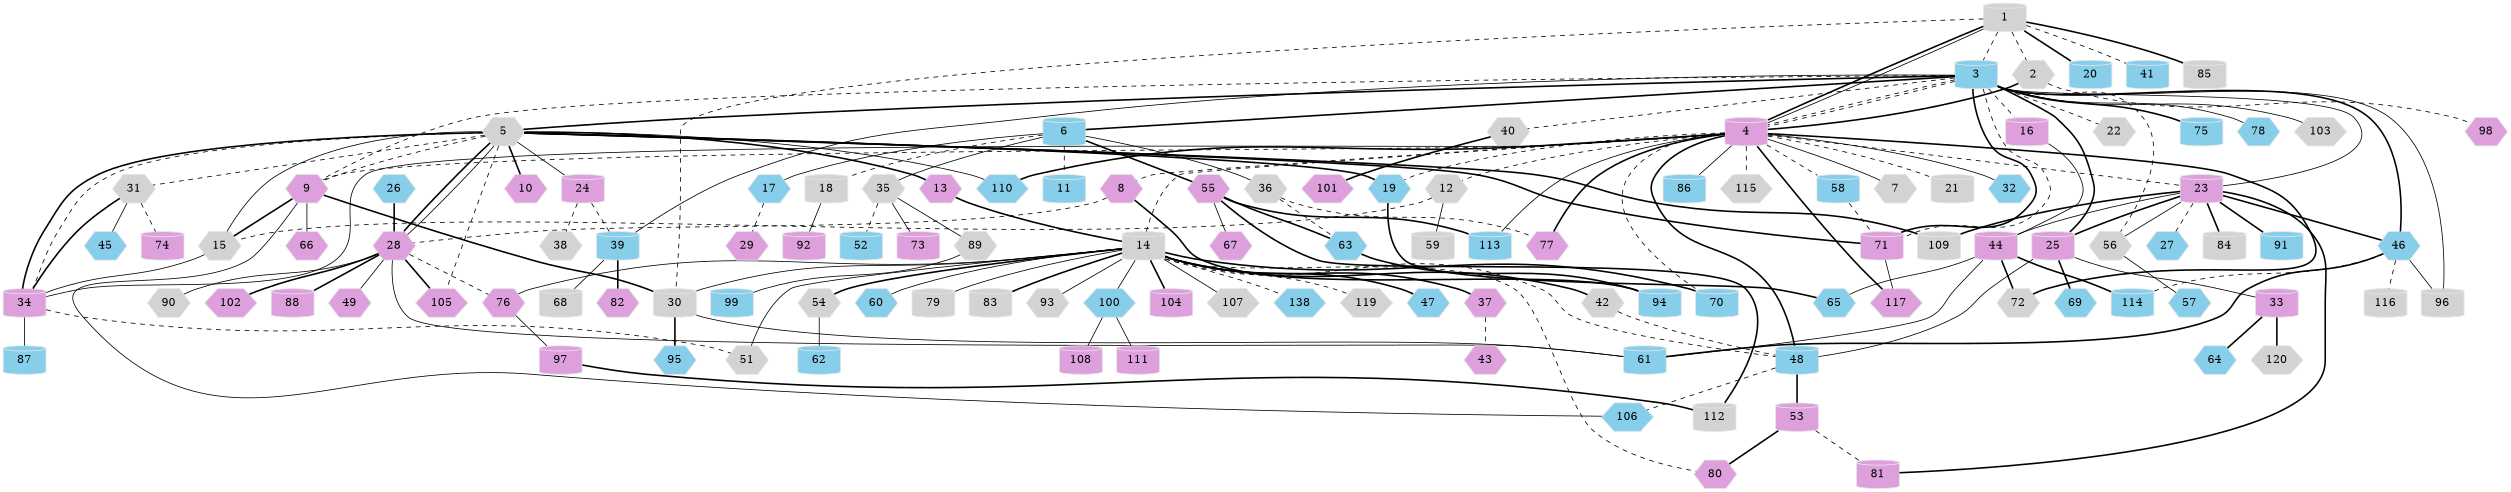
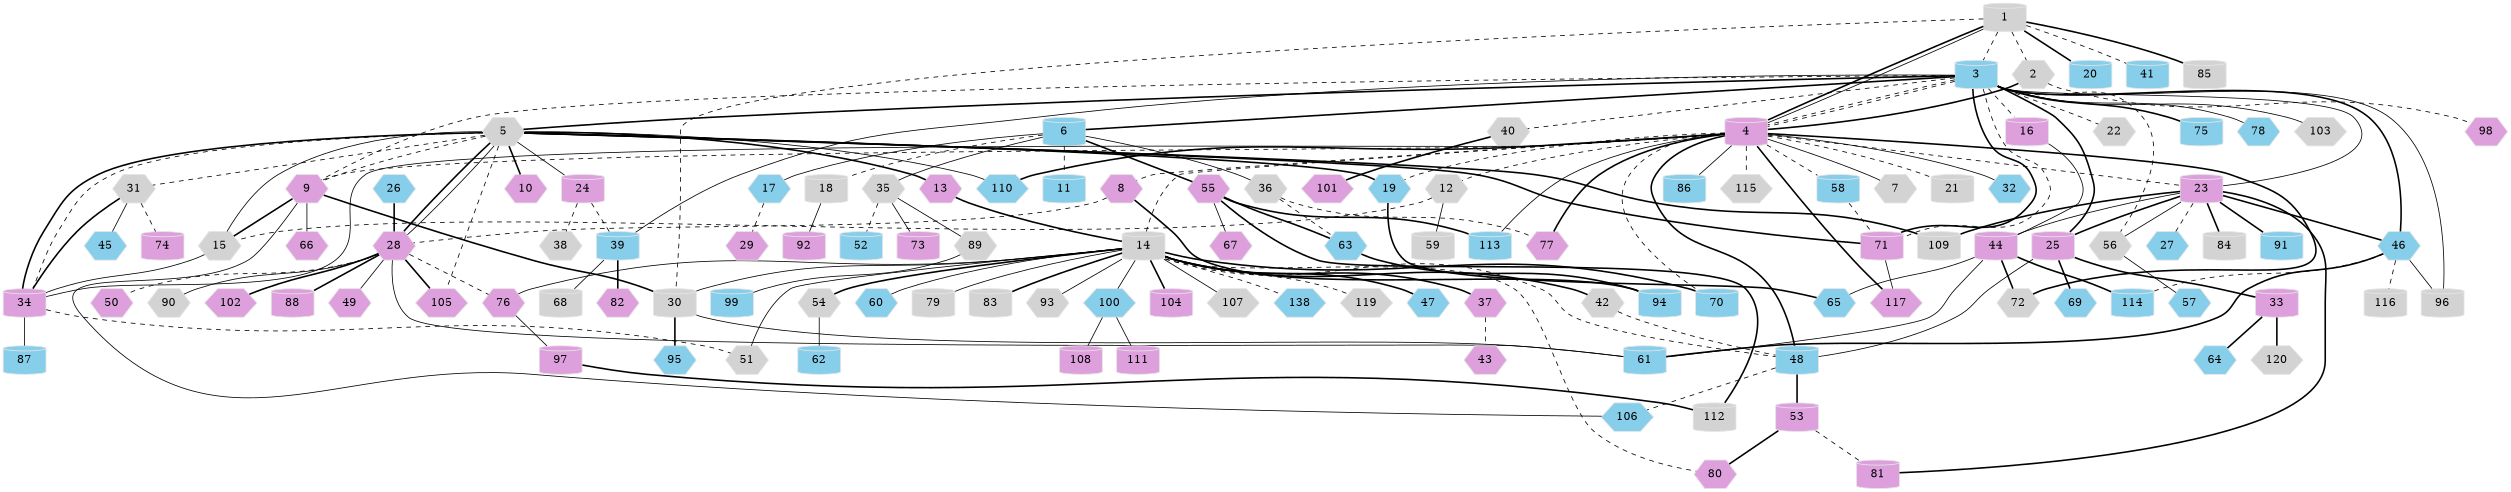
edge "25" -- "33": style solid -> bold
node "50": added
